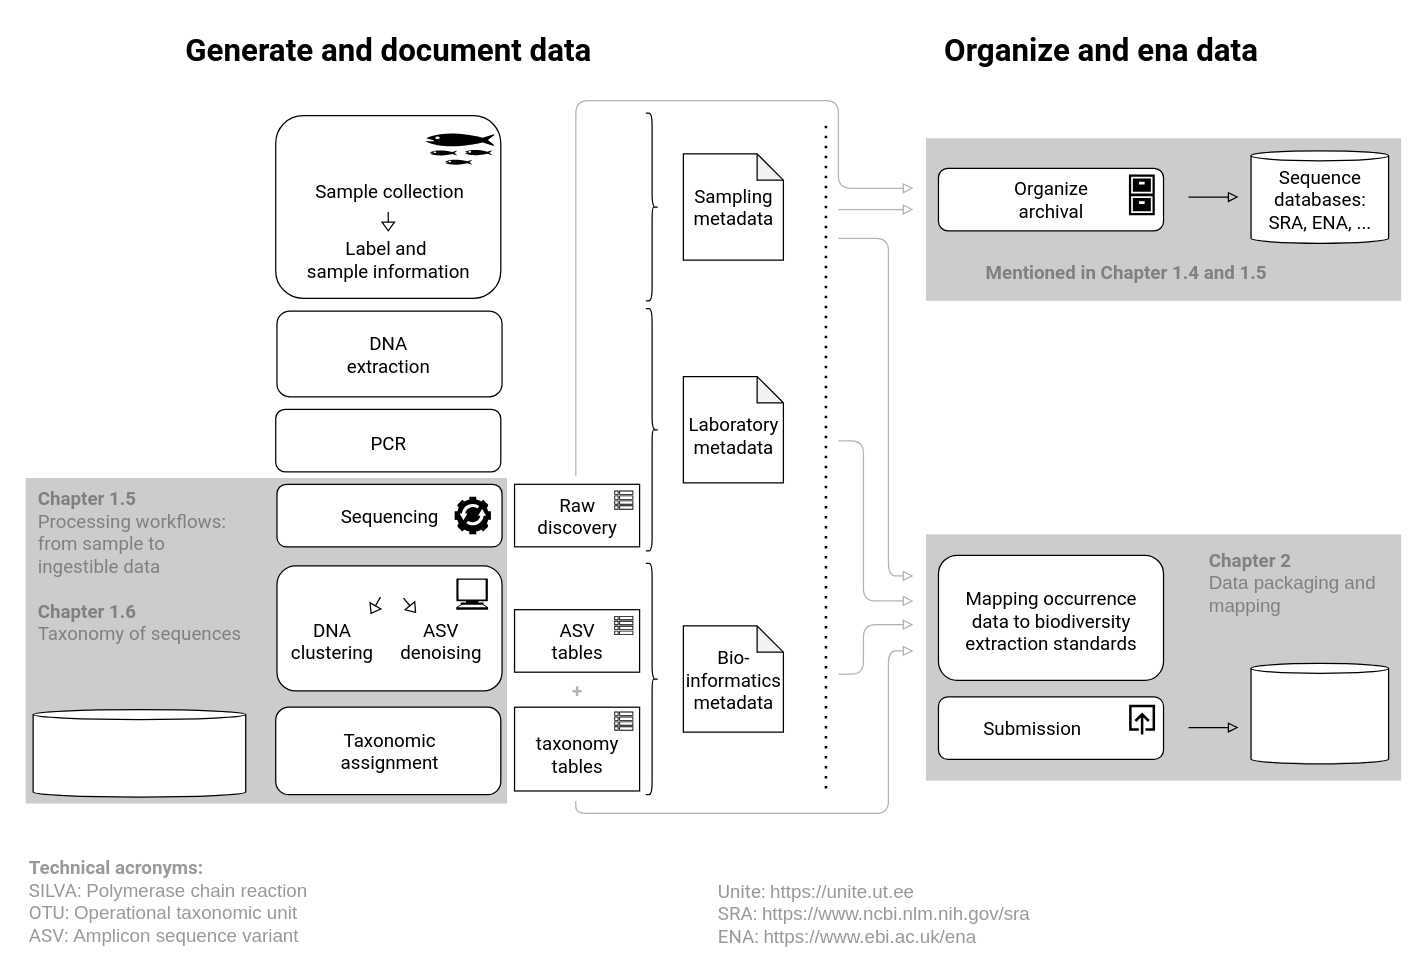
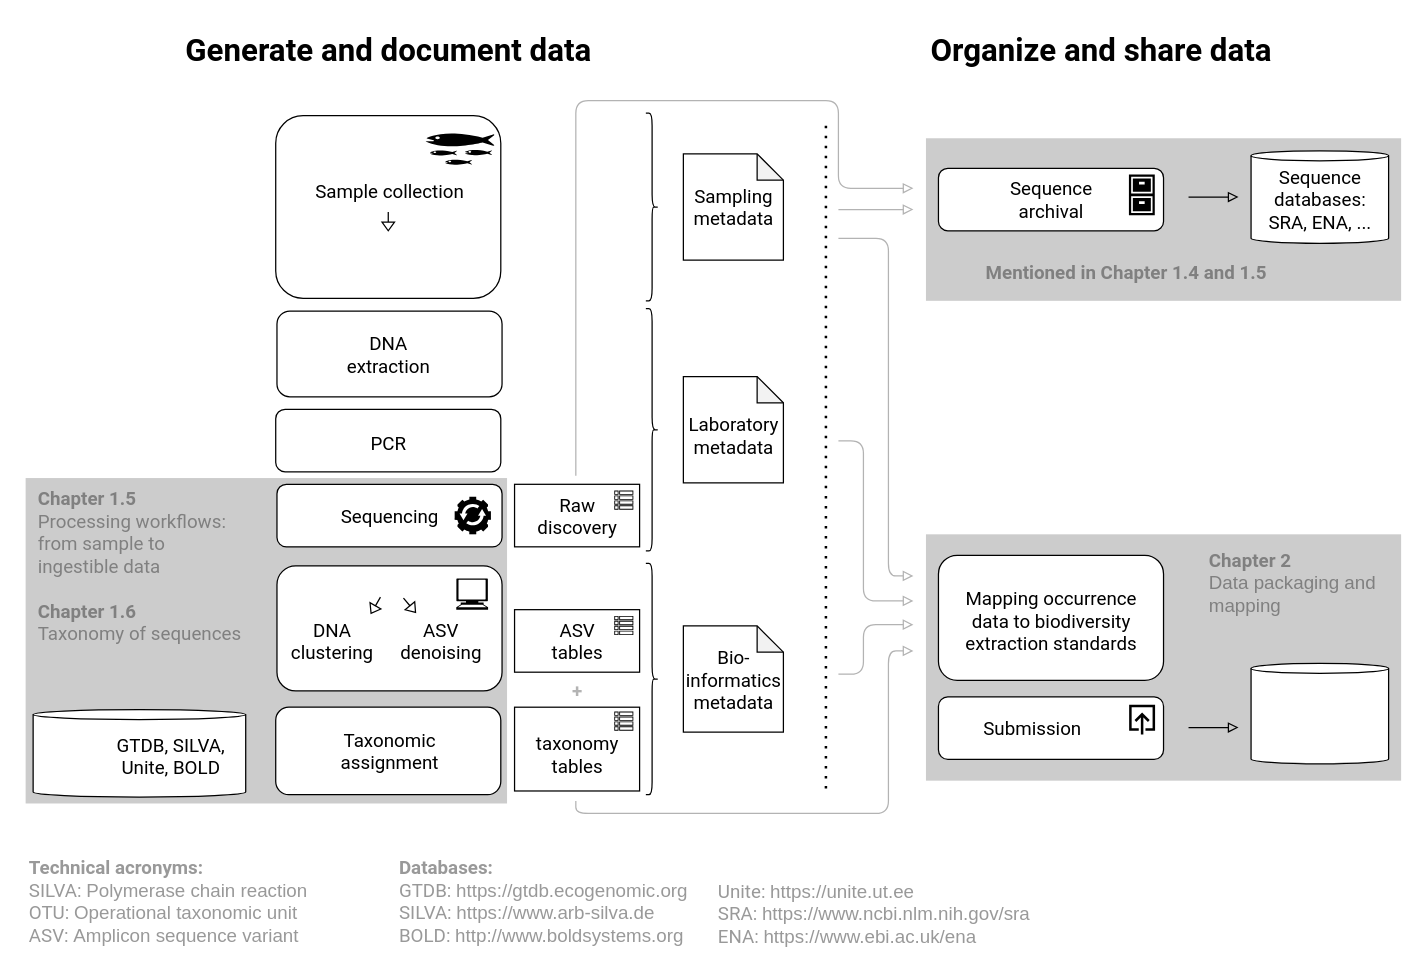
node "Organize and ena data": label "Organize and ena data" -> "Organize and share data"
node "Organize archival": label "Organize archival" -> "Sequence archival"
node "Label and sample information": removed
node "GTDB, SILVA, Unite, BOLD": added
node "Databases: GTDB: https://gtdb.ecogenomic.org SILVA: https://www.arb-silva.de BOLD: http://www.boldsystems.org": added
